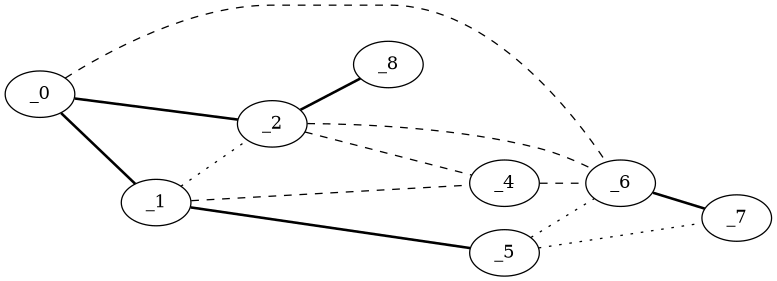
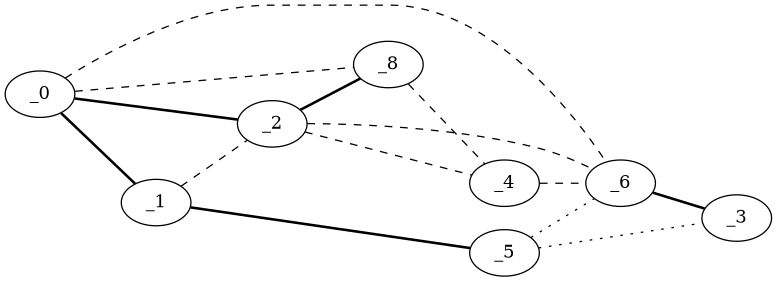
edge "_8" -- "_0": added
edge "_2" -- "_1": style dotted -> dashed
edge "_4" -- "_1": now "_4" -- "_8"
node "_7": label "_7" -> "_3"
